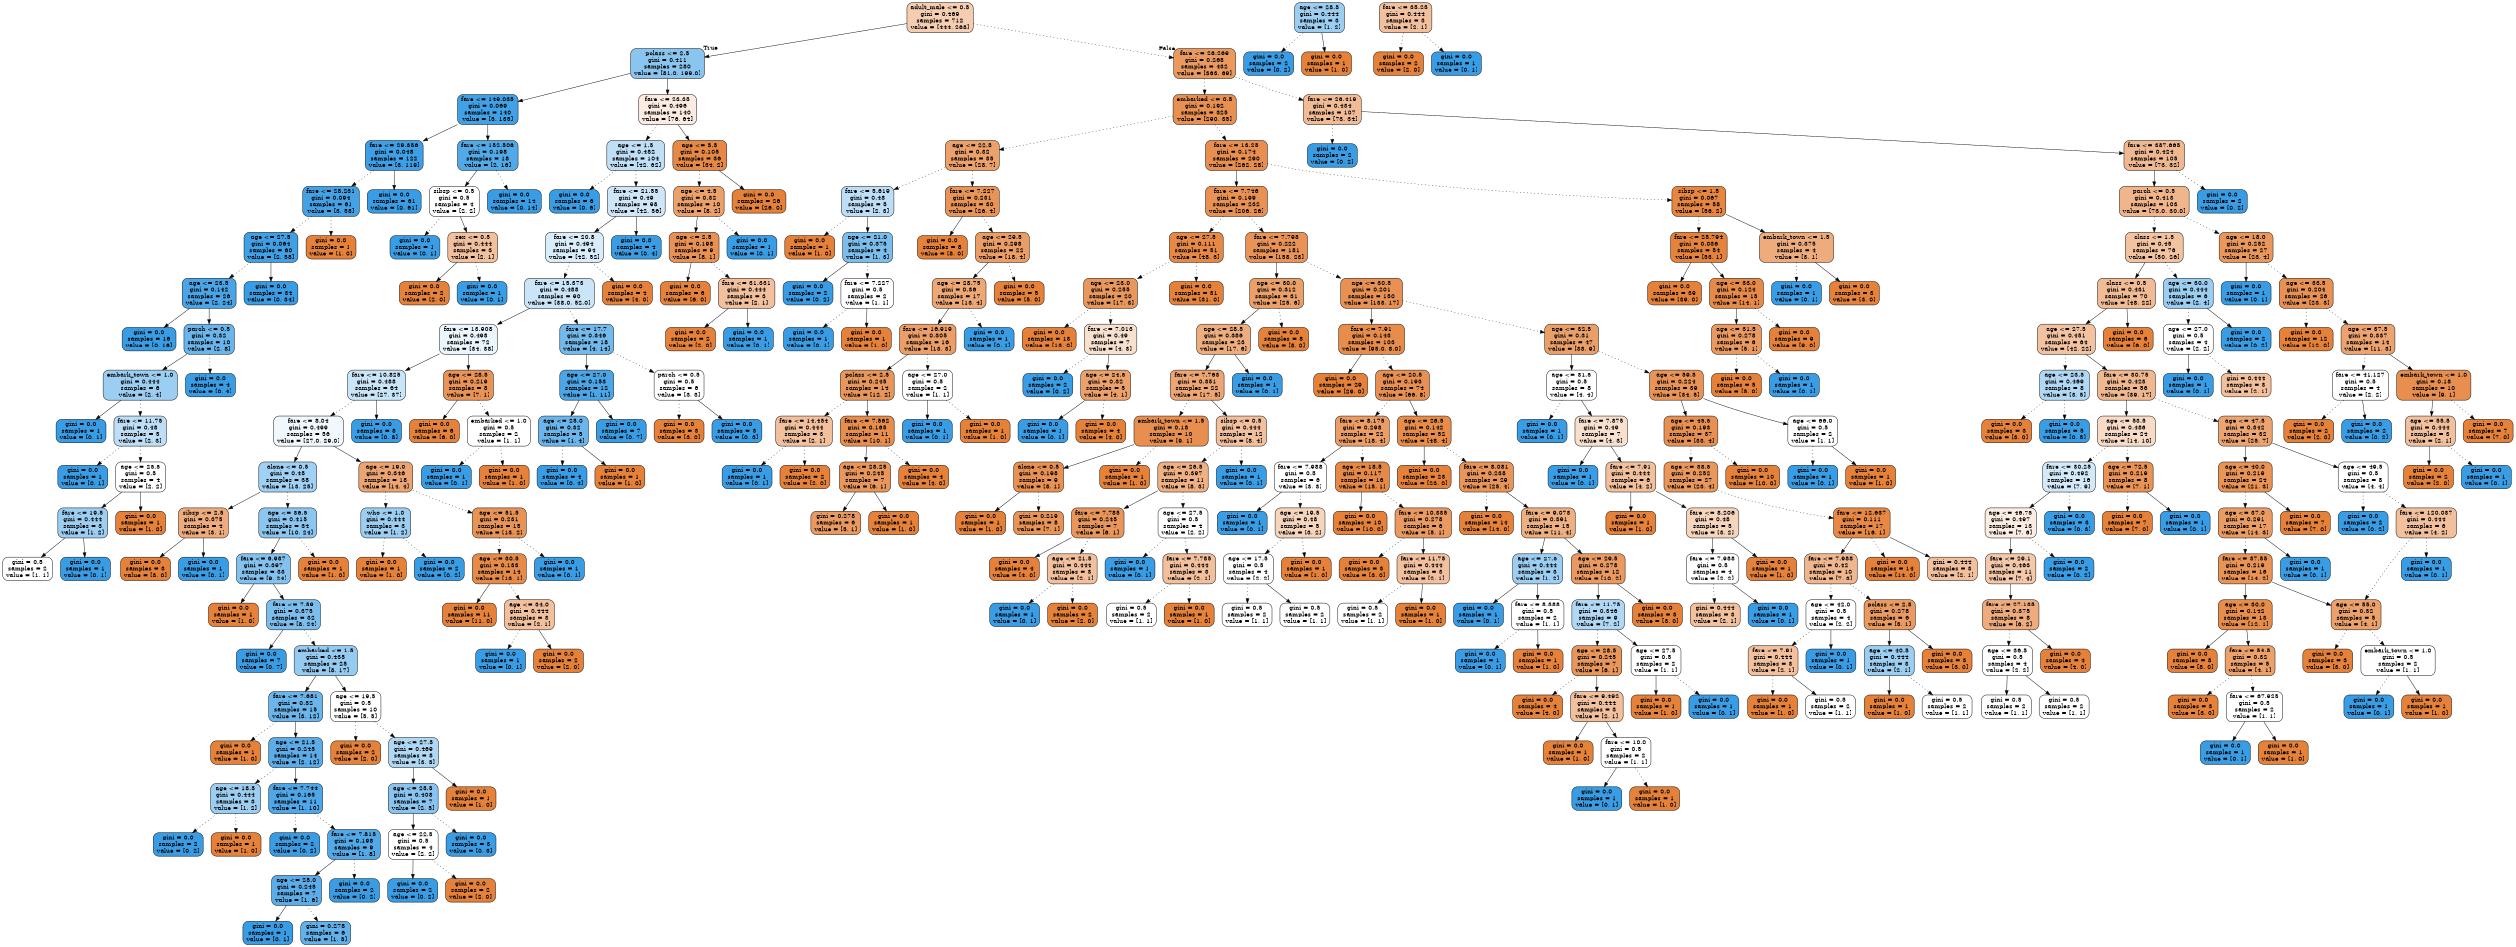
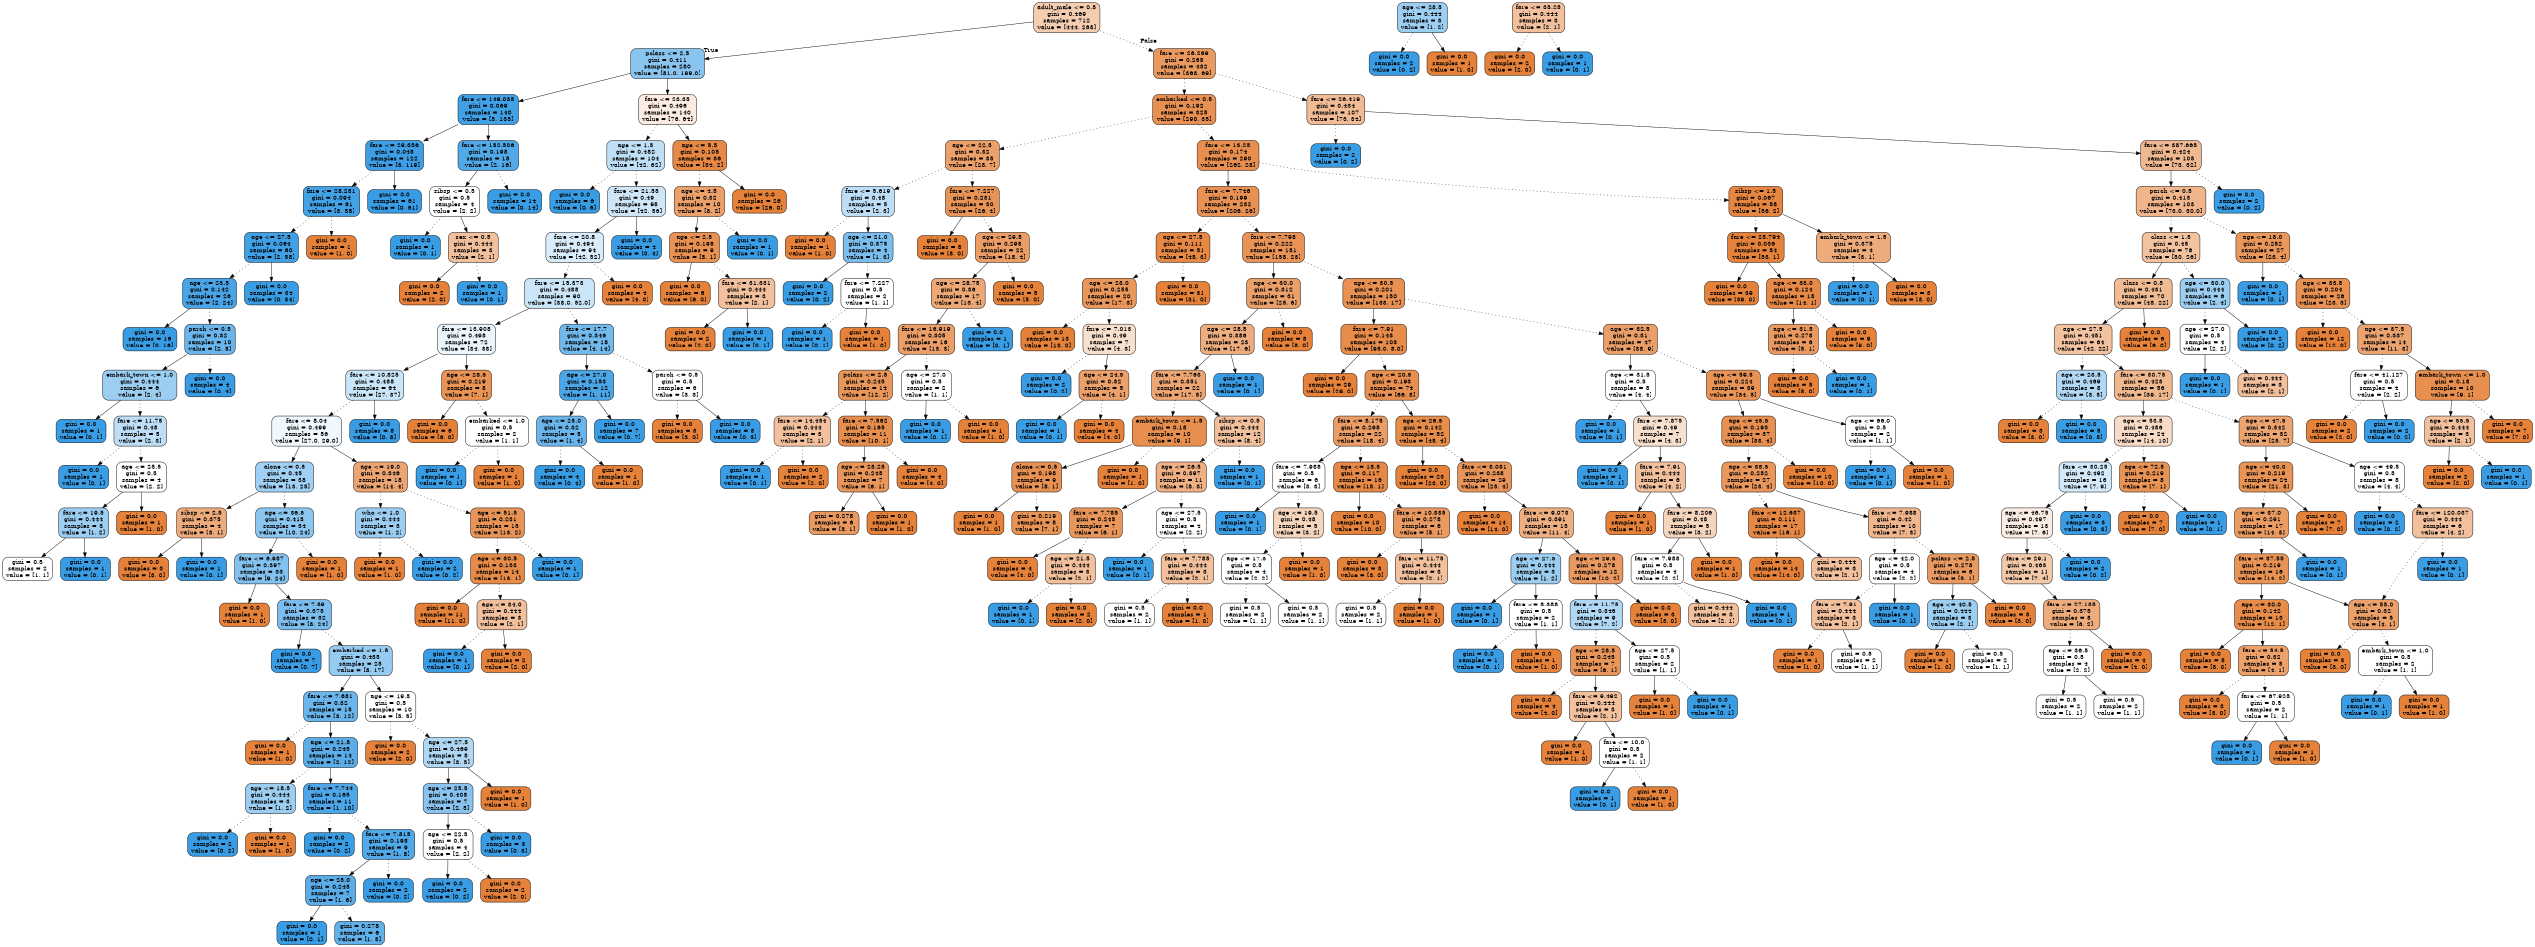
edge "age <= 23.5 gini = 0.142 samples = 26 value = [2, 24]" -> "parch <= 0.5 gini = 0.32 samples = 10 value = [2, 8]": style solid -> dotted
edge "fare <= 12.637 gini = 0.111 samples = 17 value = [16, 1]" -> "fare <= 7.988 gini = 0.42 samples = 10 value = [7, 3]": now "age <= 38.5 gini = 0.252 samples = 27 value = [23, 4]" -> "fare <= 7.988 gini = 0.42 samples = 10 value = [7, 3]"
